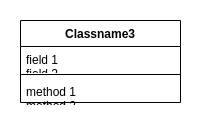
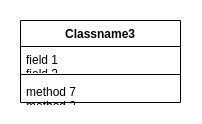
node "method 1 method 2": label "method 1 method 2" -> "method 7 method 2"
